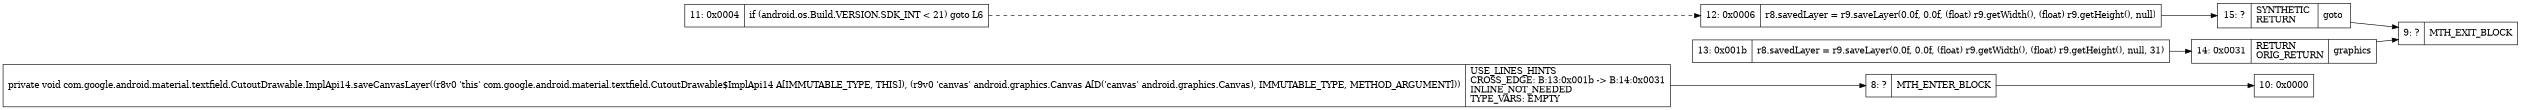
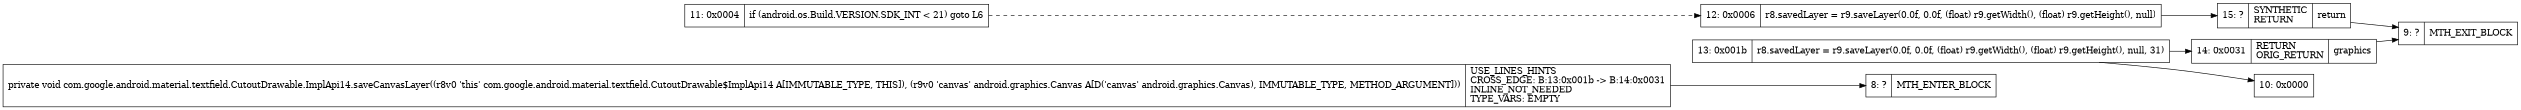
node "15: ?": text "goto" -> "return"
edge "8: ?" -> "10: 0x0000": now "13: 0x001b" -> "10: 0x0000"
